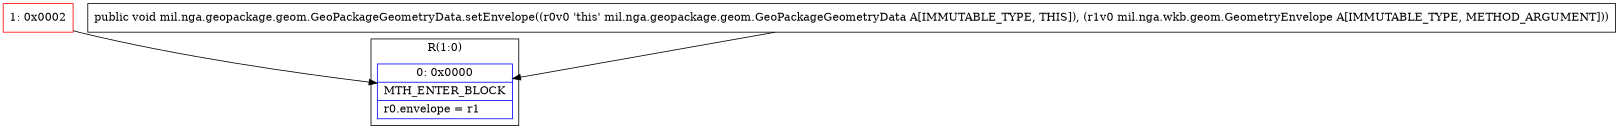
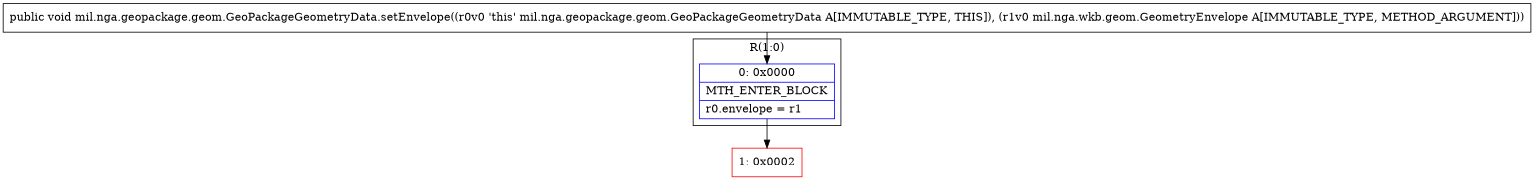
edge "1: 0x0002" -> "0: 0x0000": reversed
